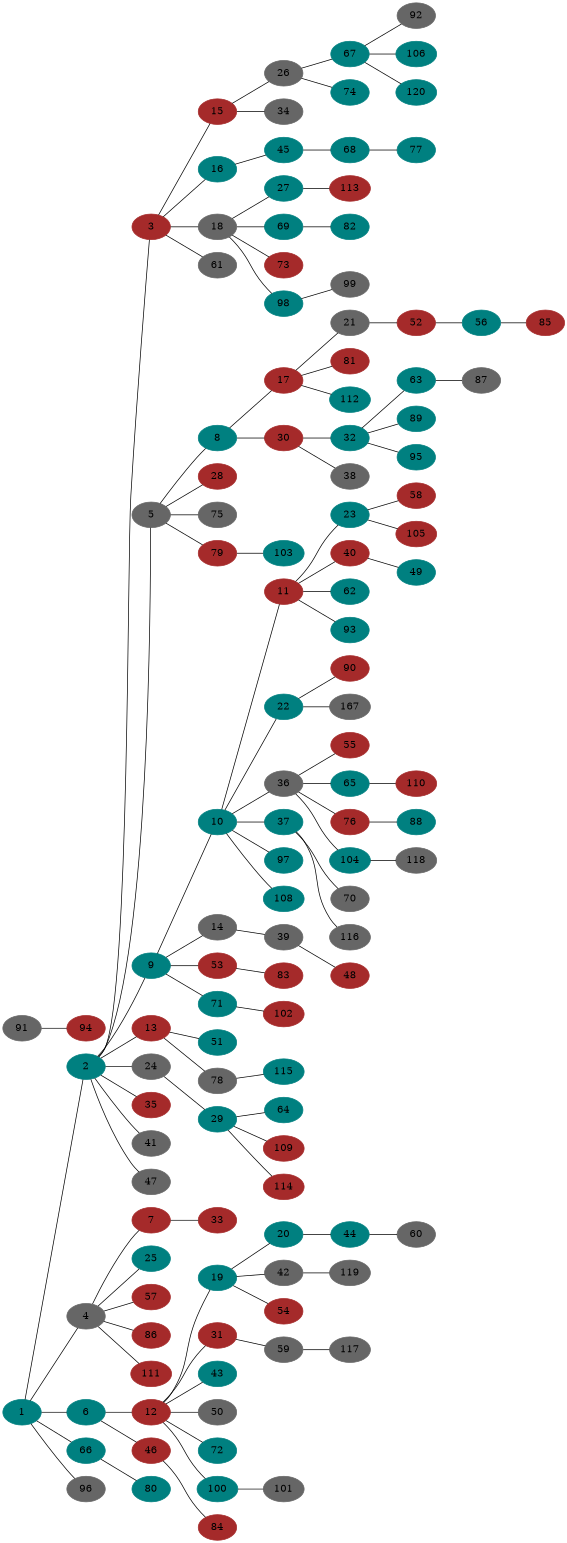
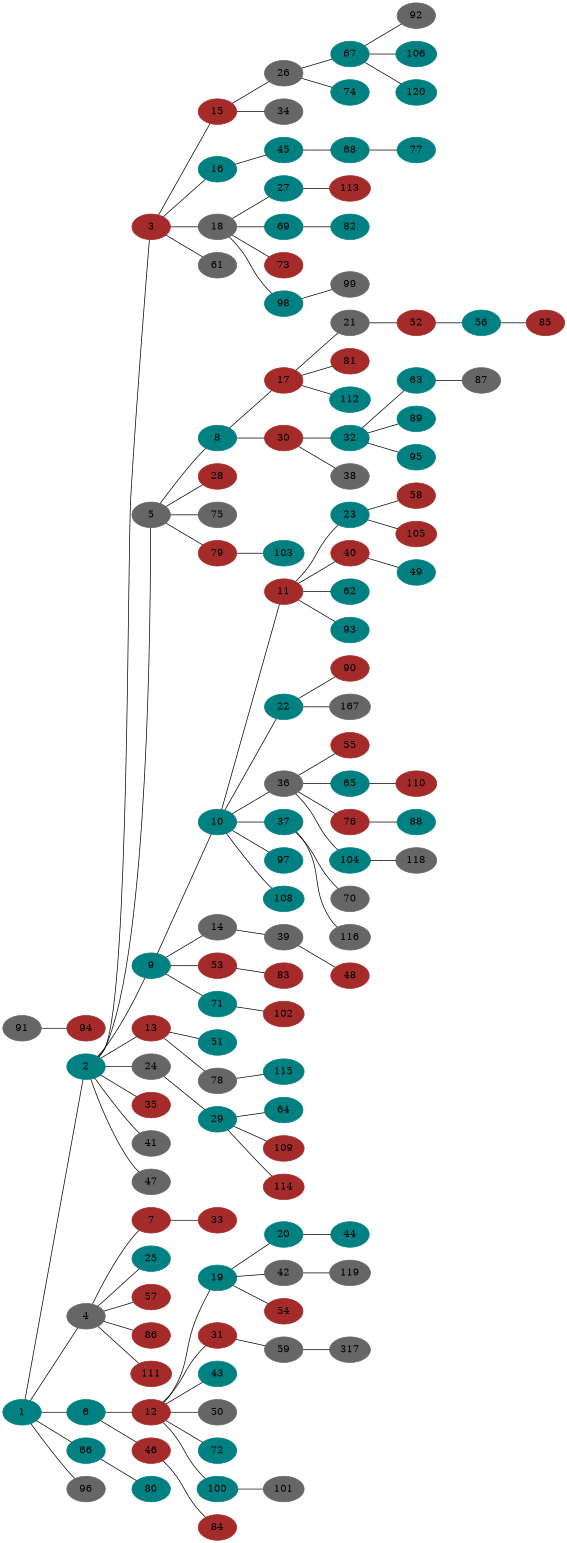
node "60": removed
node "117": label "117" -> "317"
